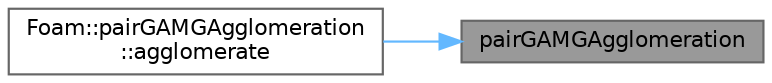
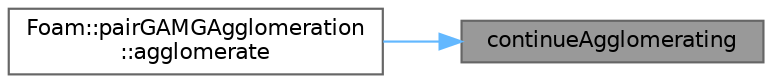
node "pairGAMGAgglomeration": label "pairGAMGAgglomeration" -> "continueAgglomerating"
